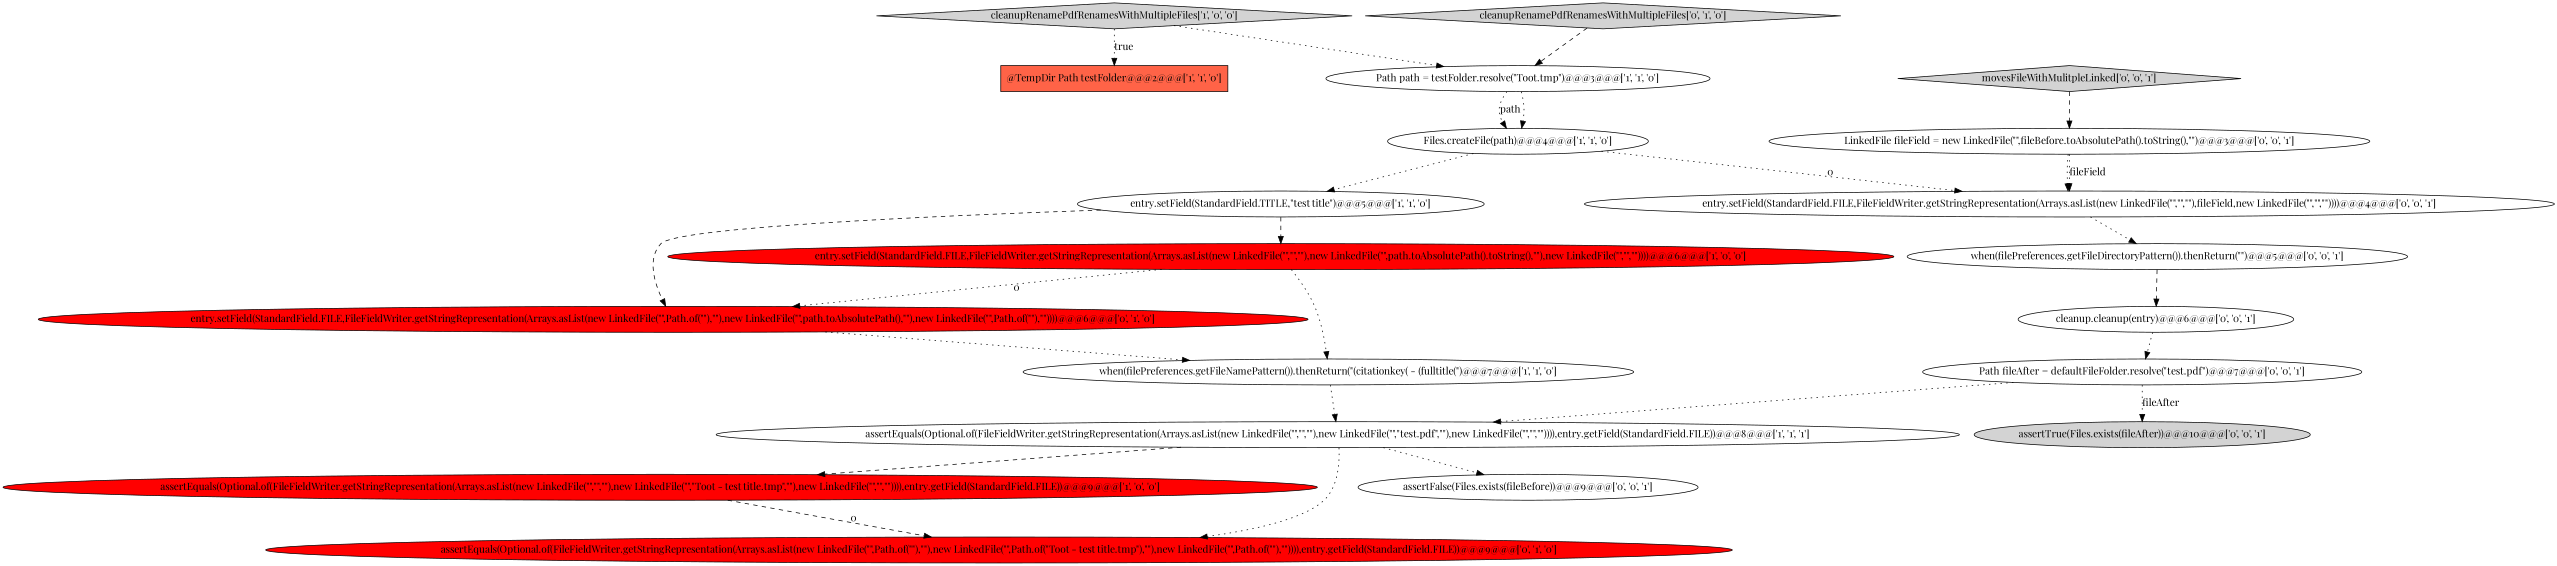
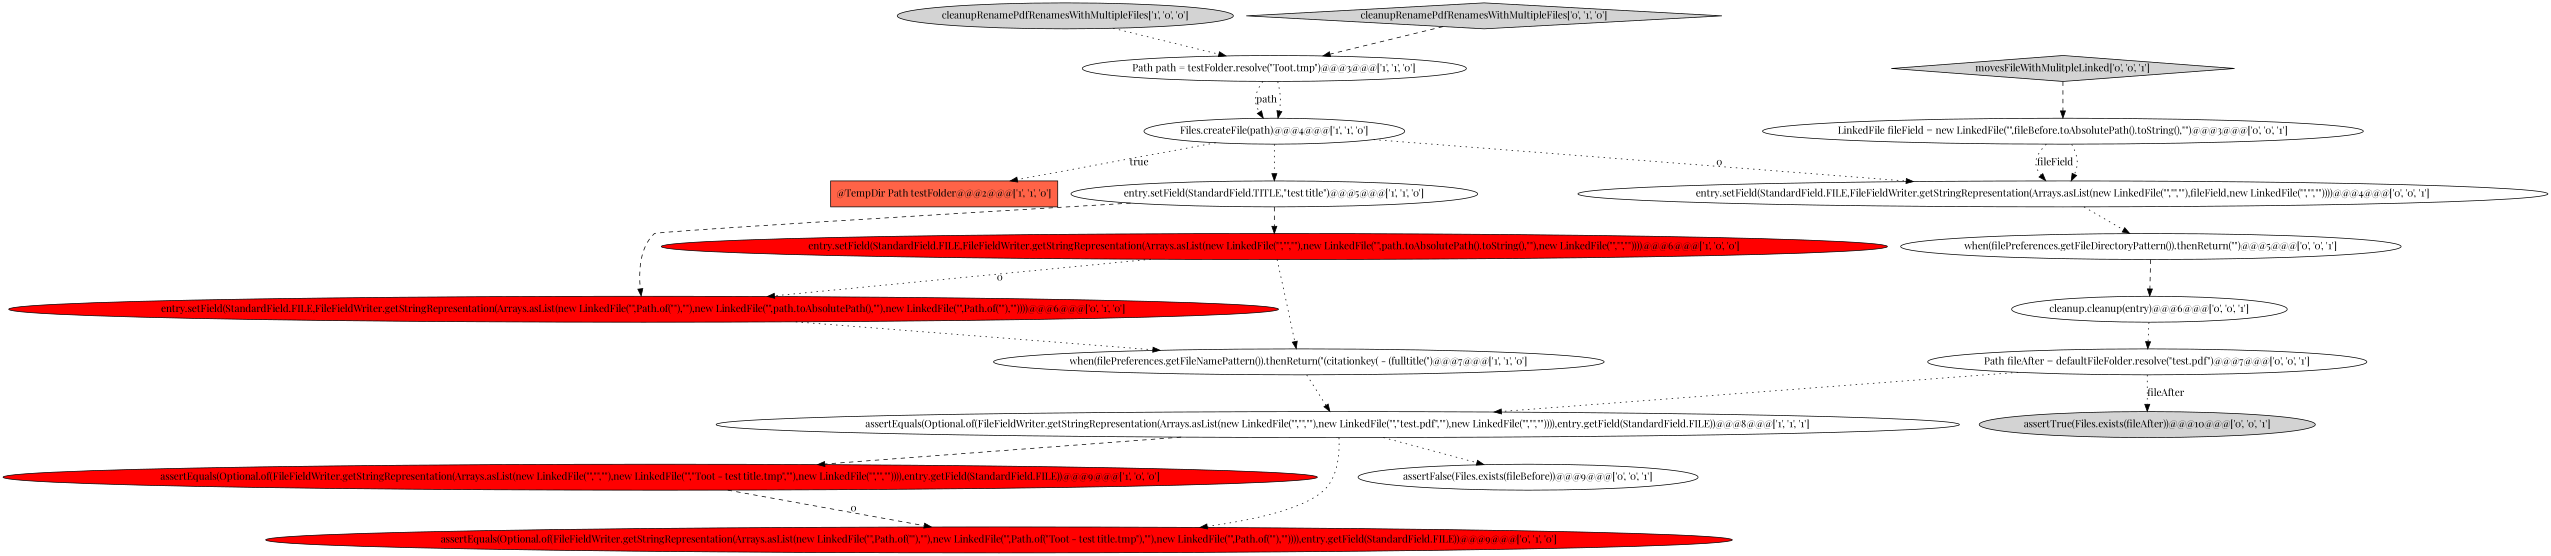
node "cleanupRenamePdfRenamesWithMultipleFiles['1', '0', '0']": shape diamond -> ellipse
edge "cleanupRenamePdfRenamesWithMultipleFiles['1', '0', '0']" -> "@TempDir Path testFolder@@@2@@@['1', '1', '0']": now "Files.createFile(path)@@@4@@@['1', '1', '0']" -> "@TempDir Path testFolder@@@2@@@['1', '1', '0']"
